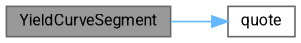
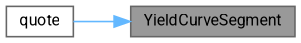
edge "YieldCurveSegment" -> "quote": reversed
